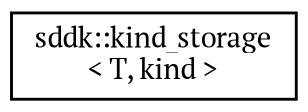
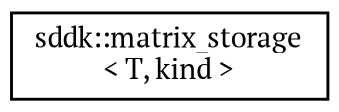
node "sddk::kind_storage < T, kind >": label "sddk::kind_storage < T, kind >" -> "sddk::matrix_storage < T, kind >"
